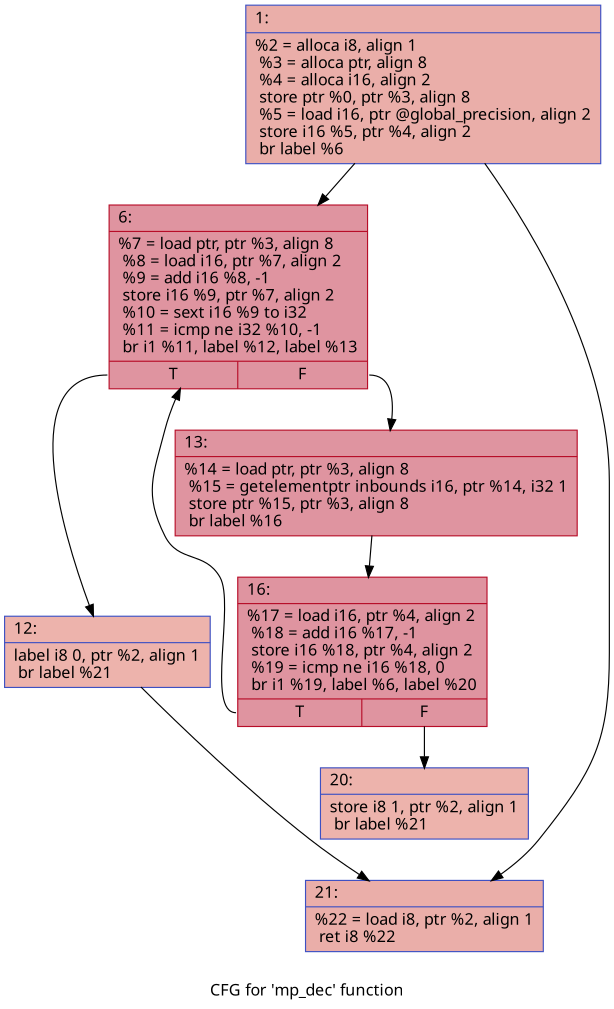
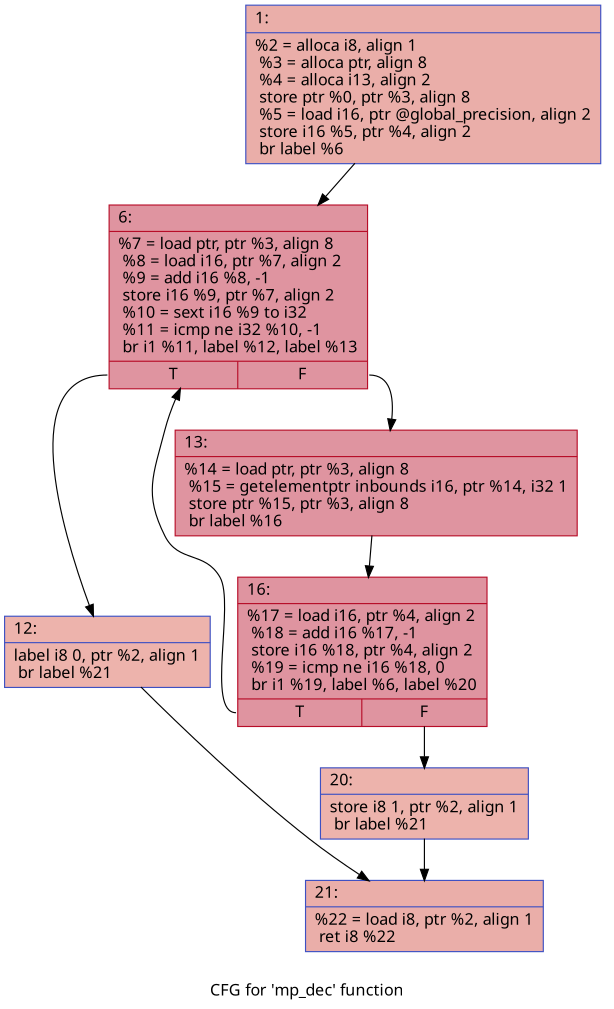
node "1:": text "%4 = alloca i16, align 2" -> "%4 = alloca i13, align 2"
edge "1:" -> "21:": now "20:" -> "21:"
